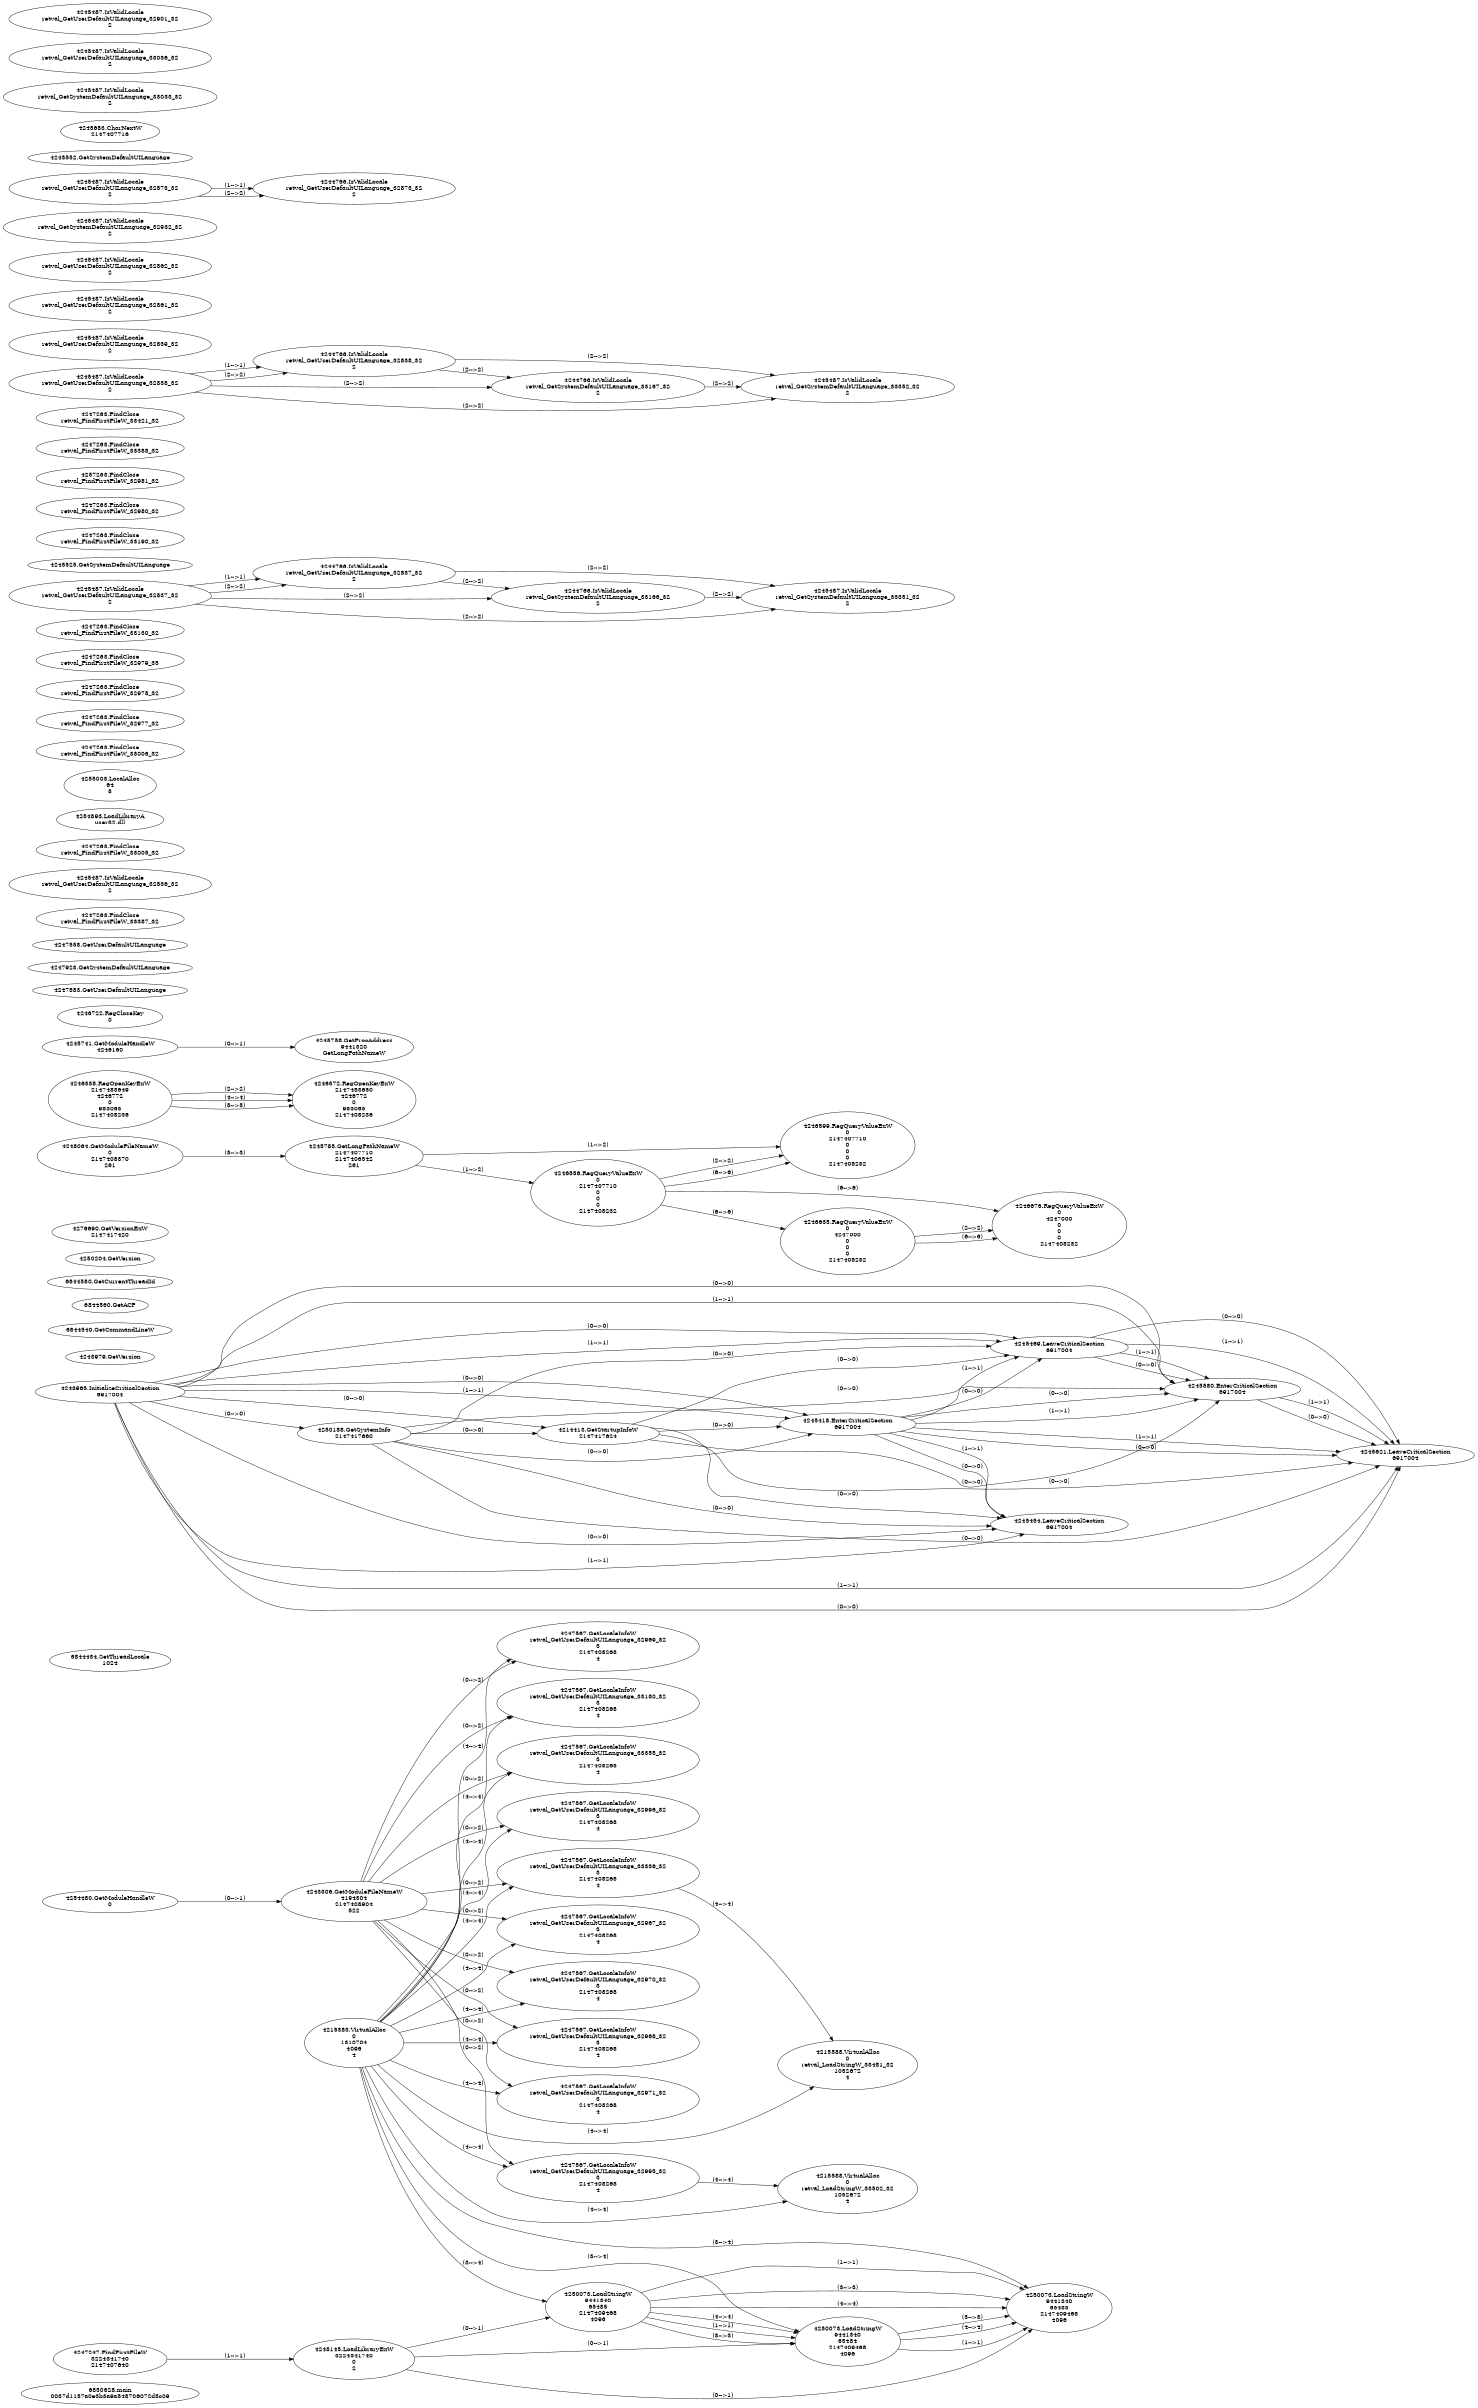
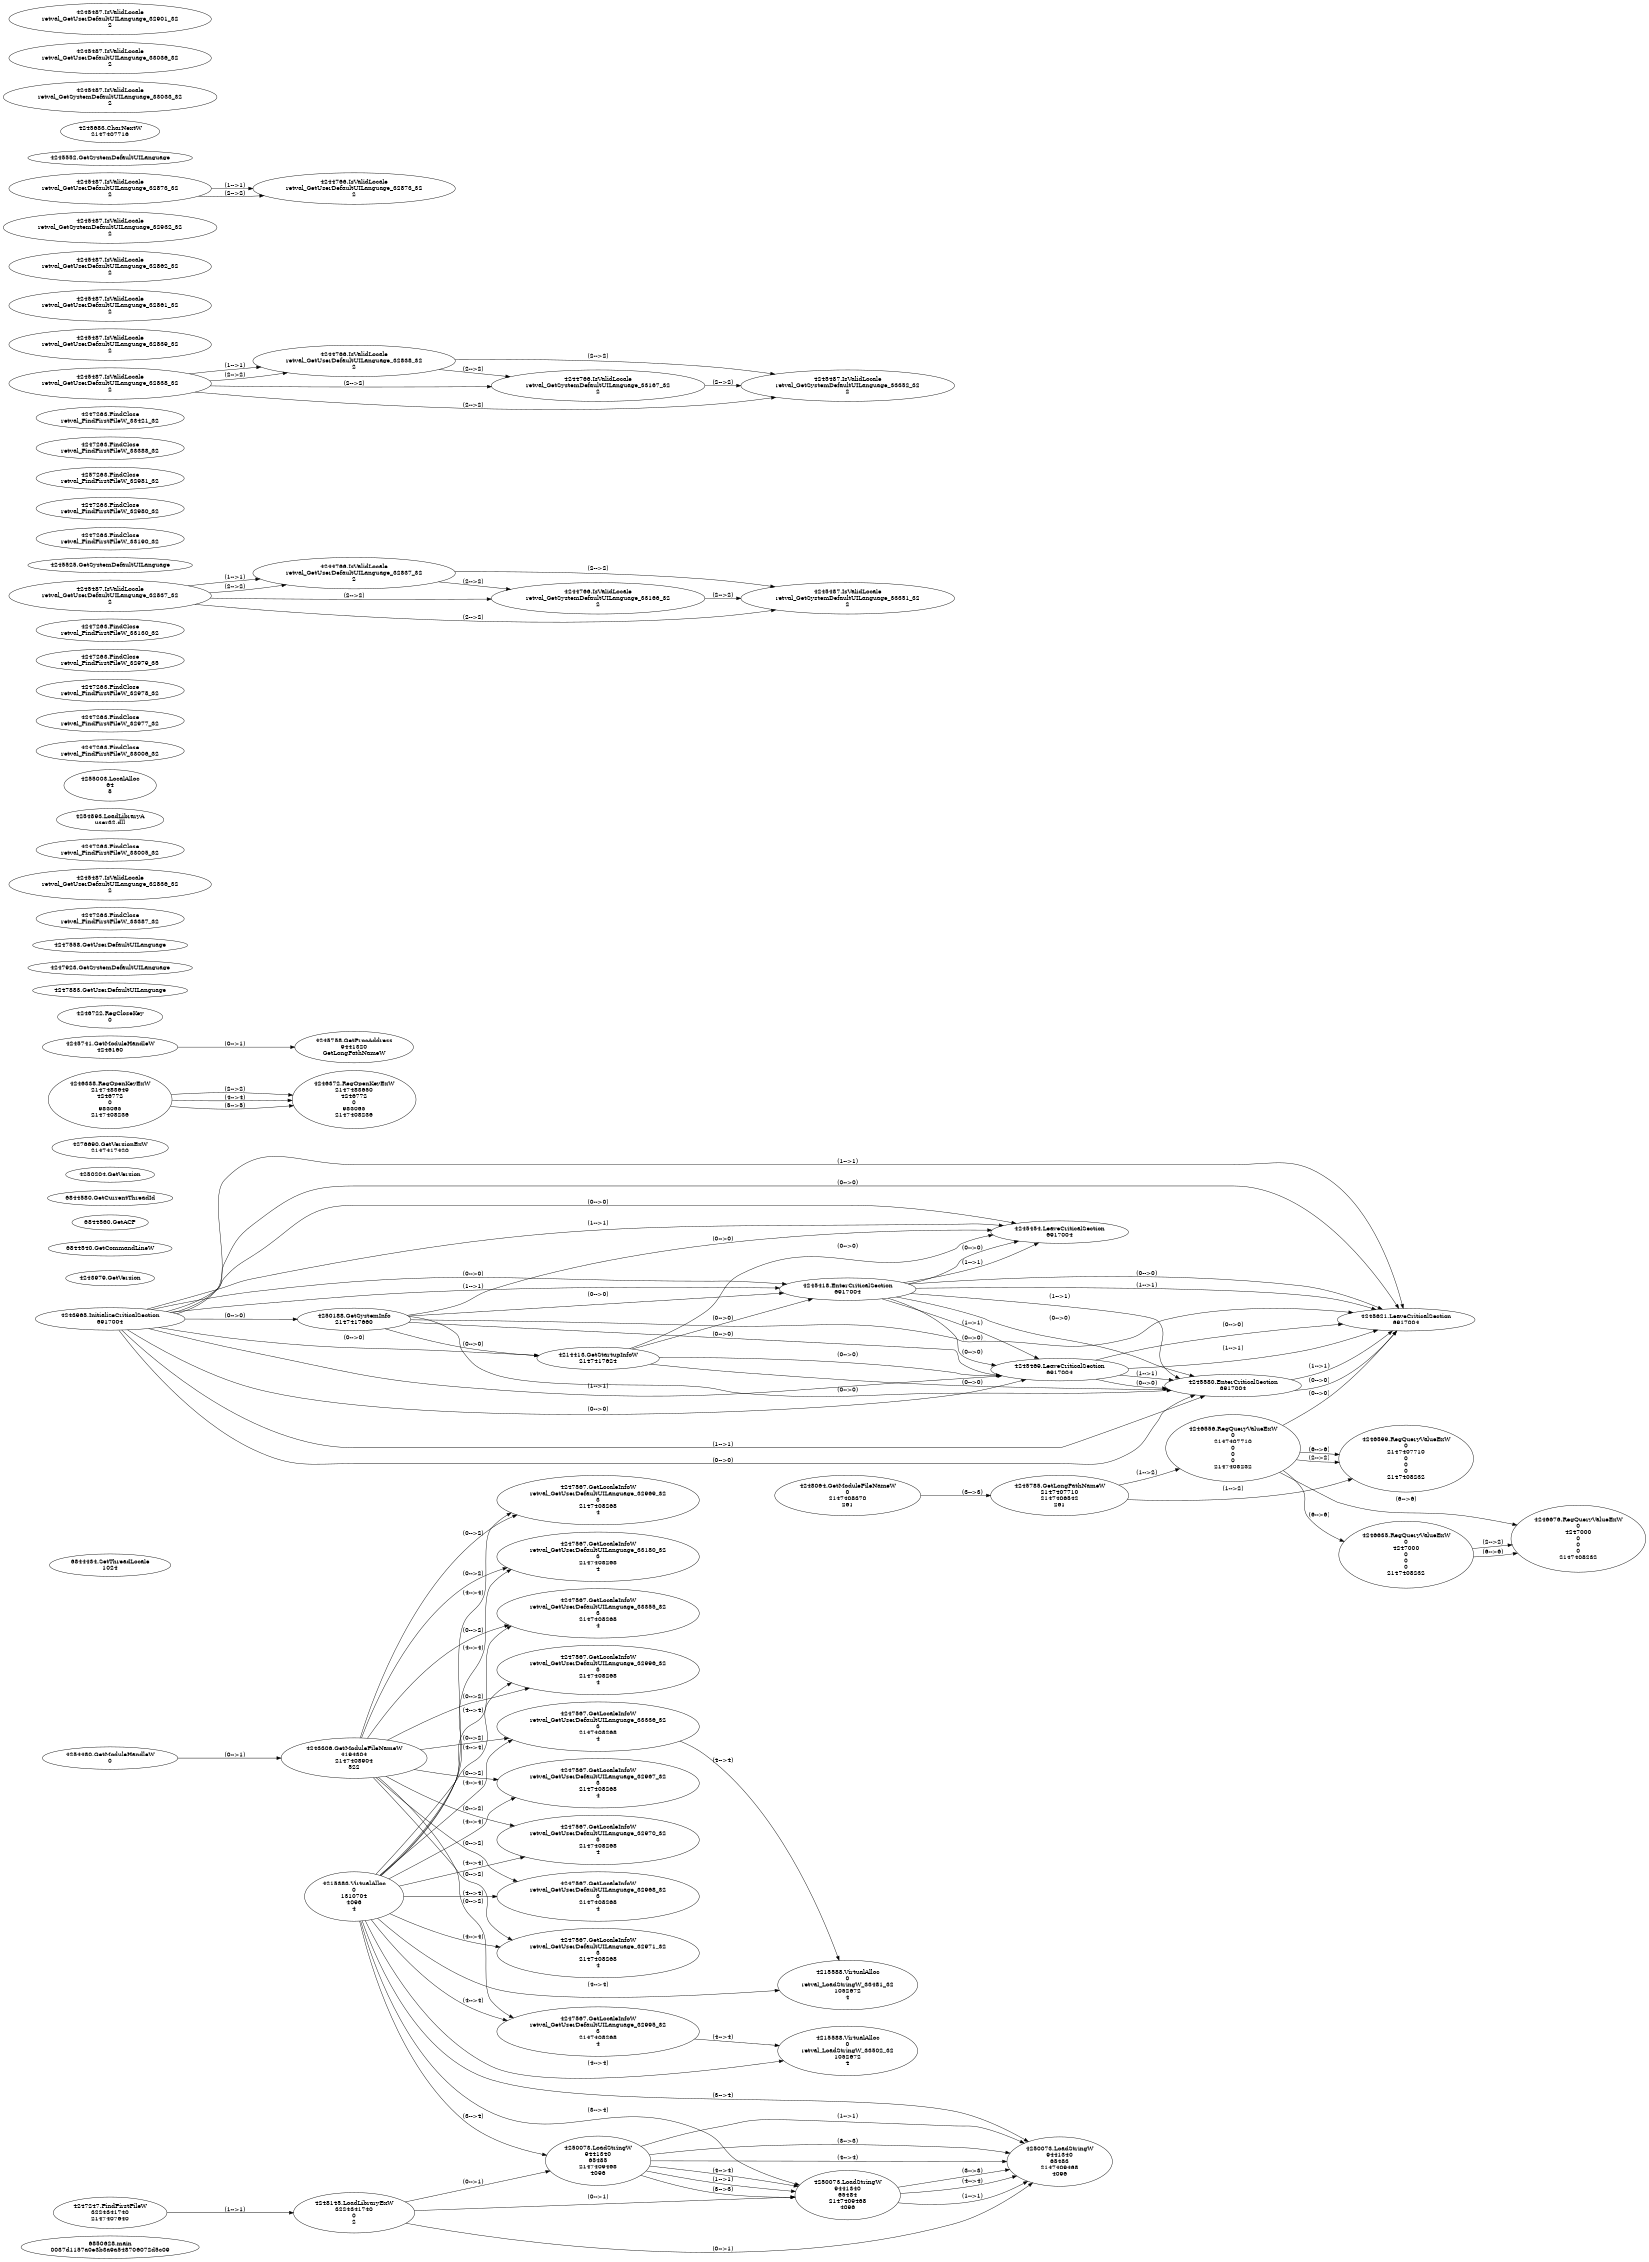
edge "4214413.GetStartupInfoW 2147417624" -> "4245621.LeaveCriticalSection 6917004": now "4246556.RegQueryValueExW 0 2147407710 0 0 0 2147408232" -> "4245621.LeaveCriticalSection 6917004"
